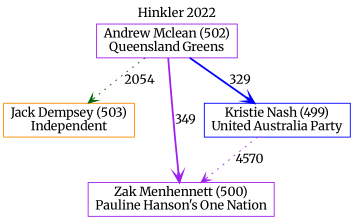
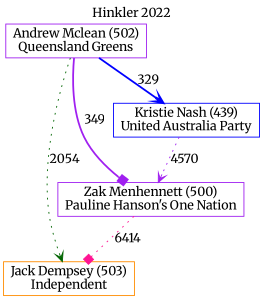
edge "Andrew Mclean (502) Queensland Greens" -> "Zak Menhennett (500) Pauline Hanson's One Nation": arrowhead vee -> box
node "Kristie Nash (499) United Australia Party": label "Kristie Nash (499) United Australia Party" -> "Kristie Nash (439) United Australia Party"
edge "Zak Menhennett (500) Pauline Hanson's One Nation" -> "Jack Dempsey (503) Independent": added, label "6414"
